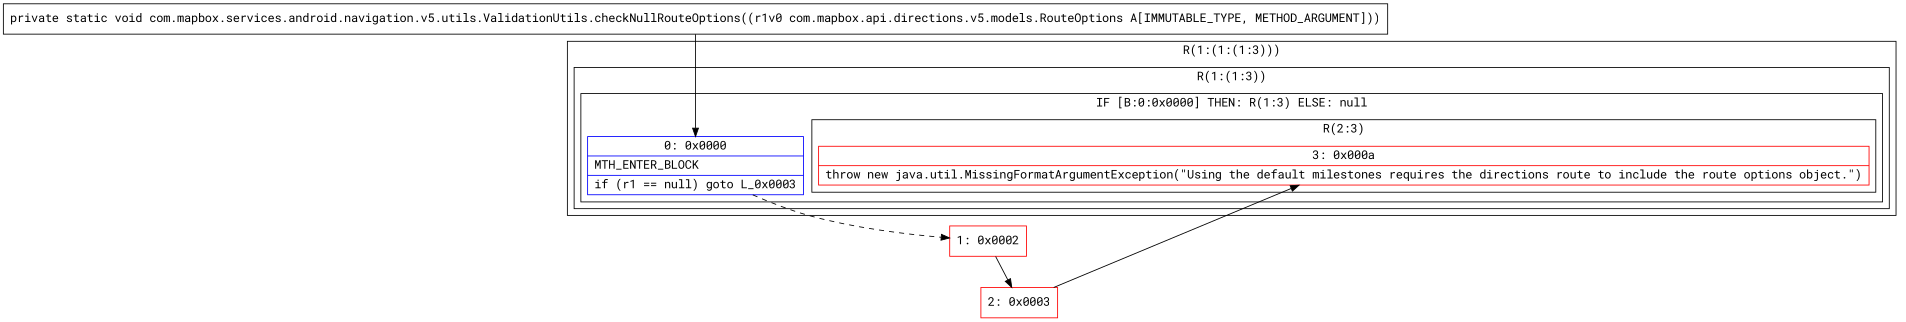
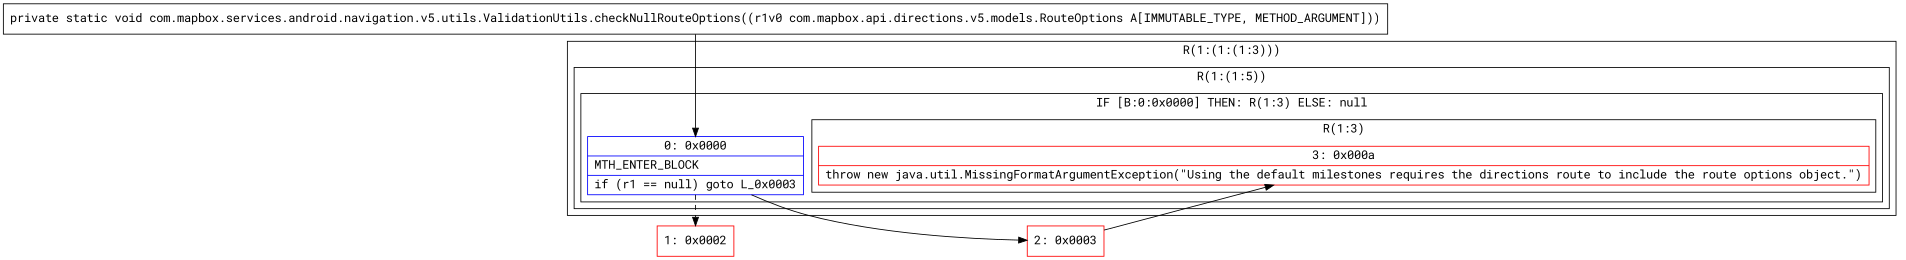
cluster "R(1:(1:3))": label "R(1:(1:3))" -> "R(1:(1:5))"
cluster "R(2:3)": label "R(2:3)" -> "R(1:3)"
edge "1: 0x0002" -> "2: 0x0003": now "0: 0x0000" -> "2: 0x0003"
